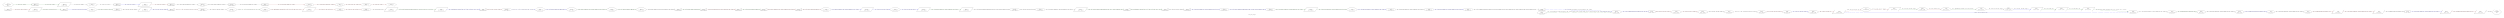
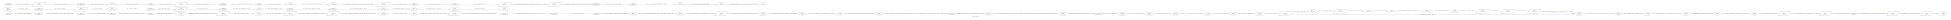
node "N55014 (rp:55, ep:55)": removed
edge "N55038 (rp:31, ep:31)" -> "N55040 (rp:29, ep:29)": now "N55038 (rp:31, ep:31)" -> "N55039 (rp:30, ep:30)"
